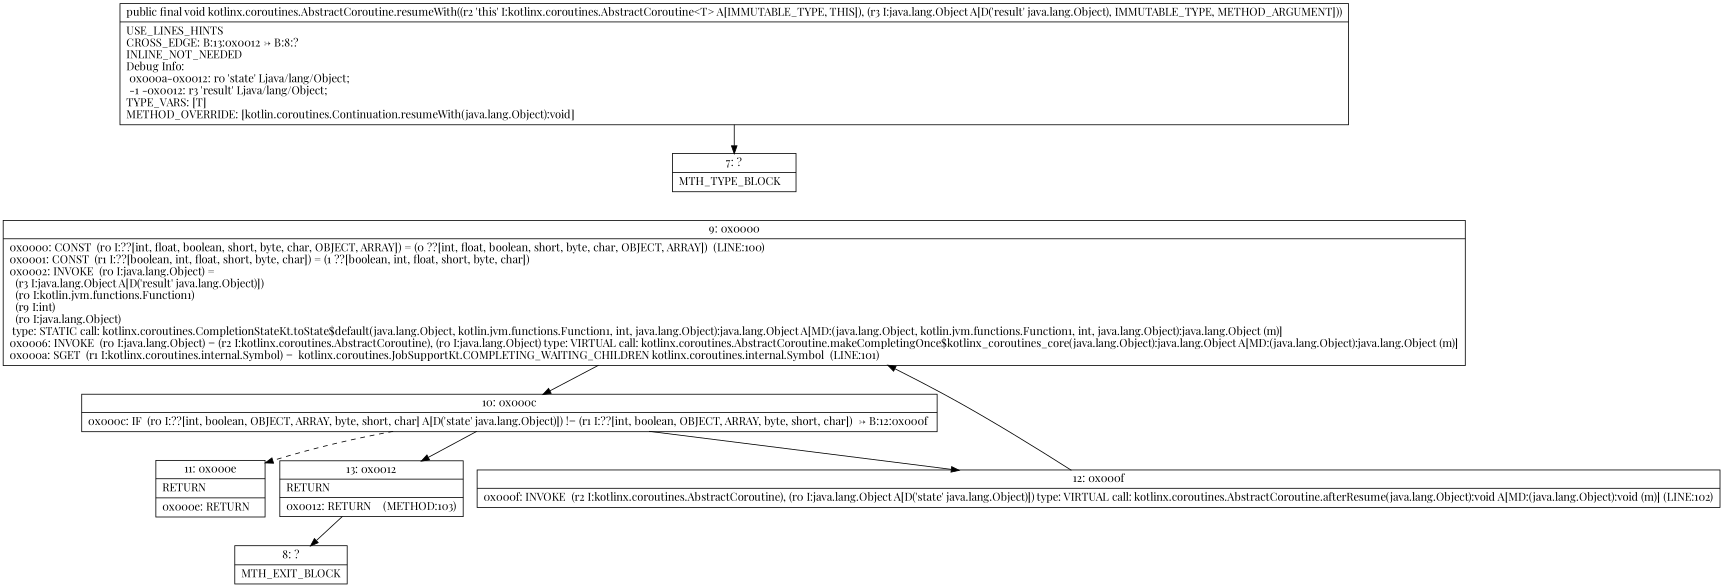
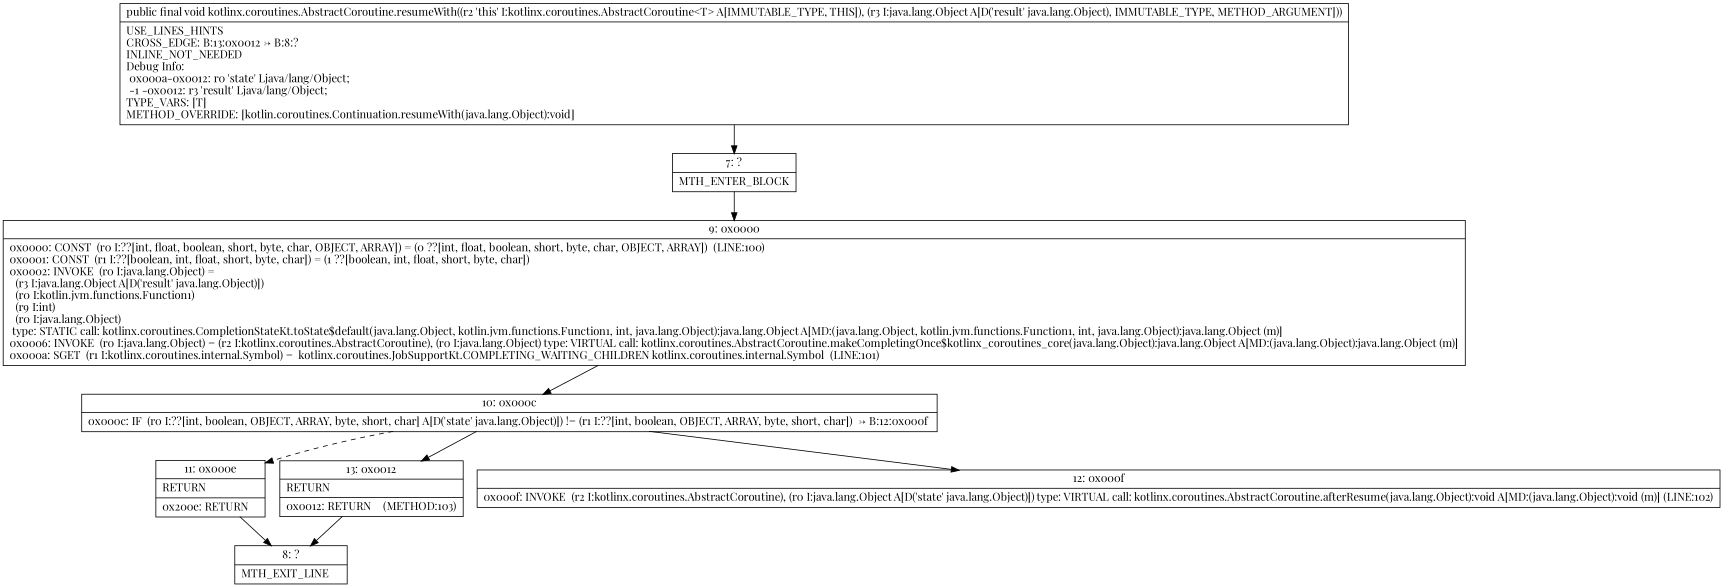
node "7: ?": text "MTH_TYPE_BLOCK" -> "MTH_ENTER_BLOCK"
edge "12: 0x000f" -> "9: 0x0000": now "7: ?" -> "9: 0x0000"
node "11: 0x000e": text "0x000e: RETURN" -> "0x200e: RETURN"
edge "11: 0x000e" -> "8: ?": added
node "8: ?": text "MTH_EXIT_BLOCK" -> "MTH_EXIT_LINE"
